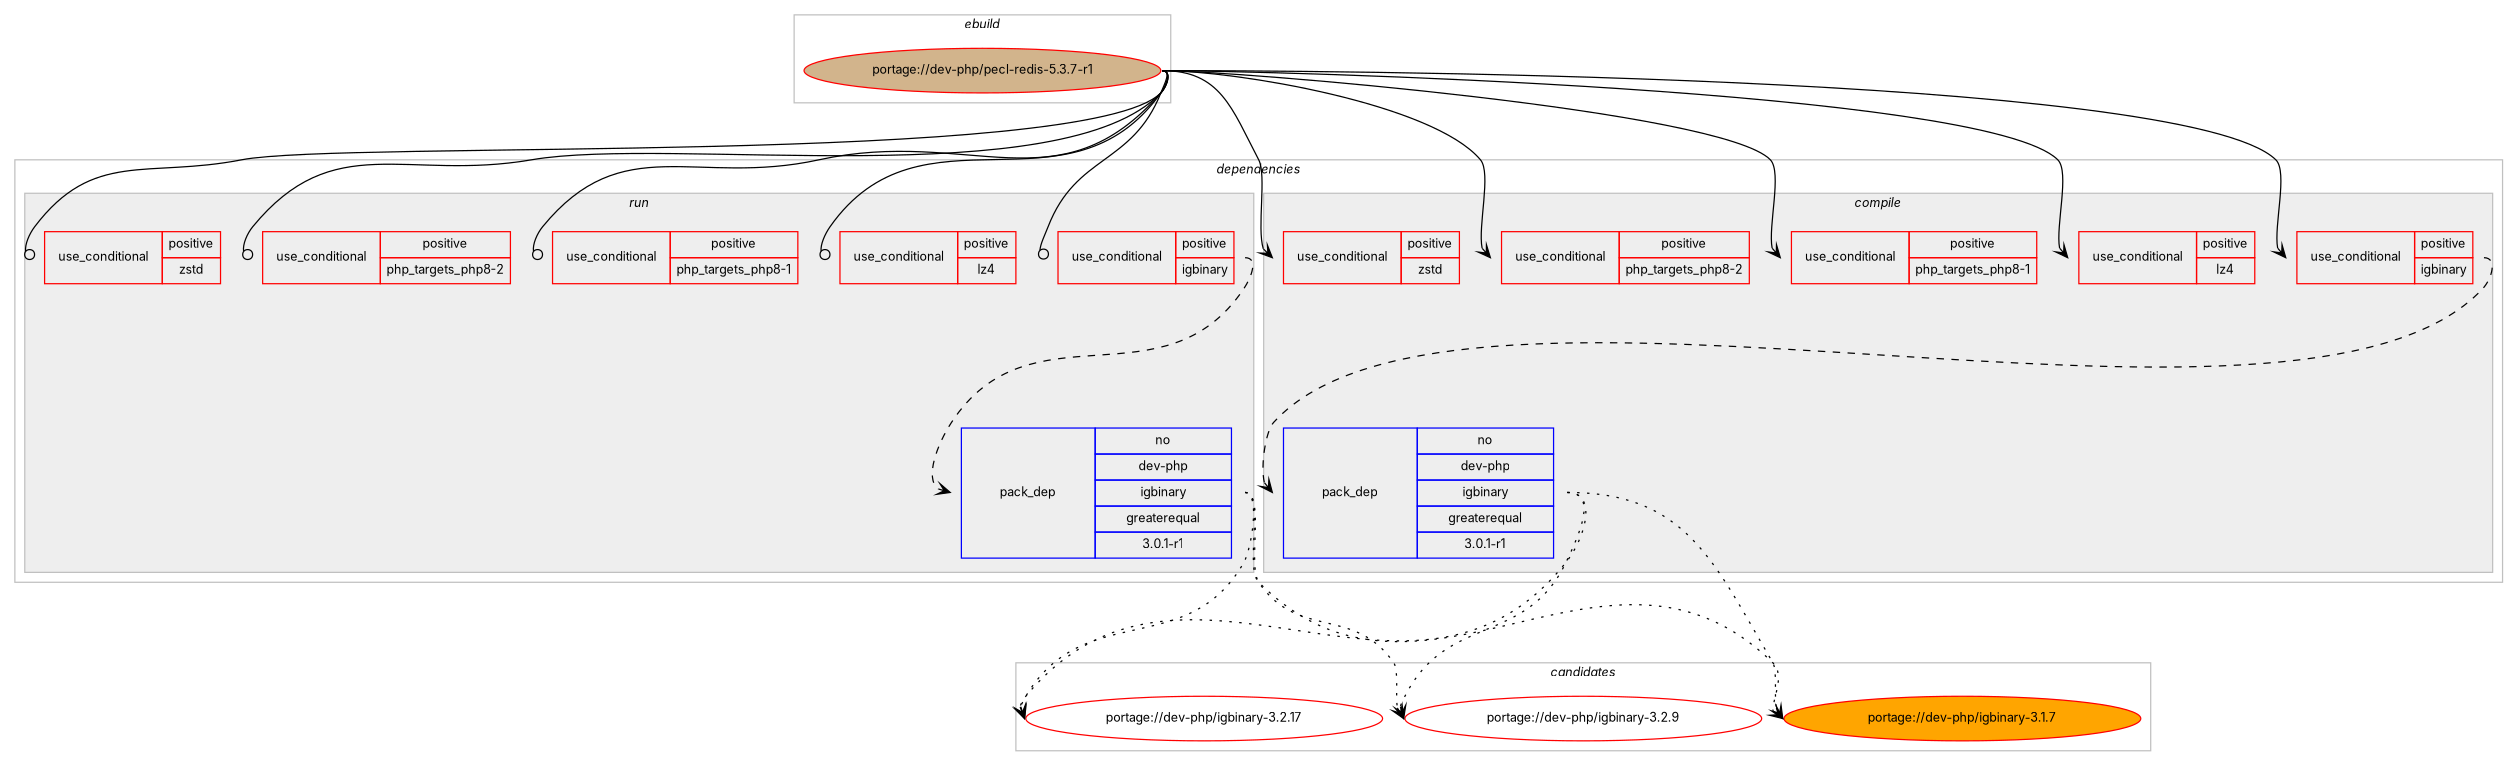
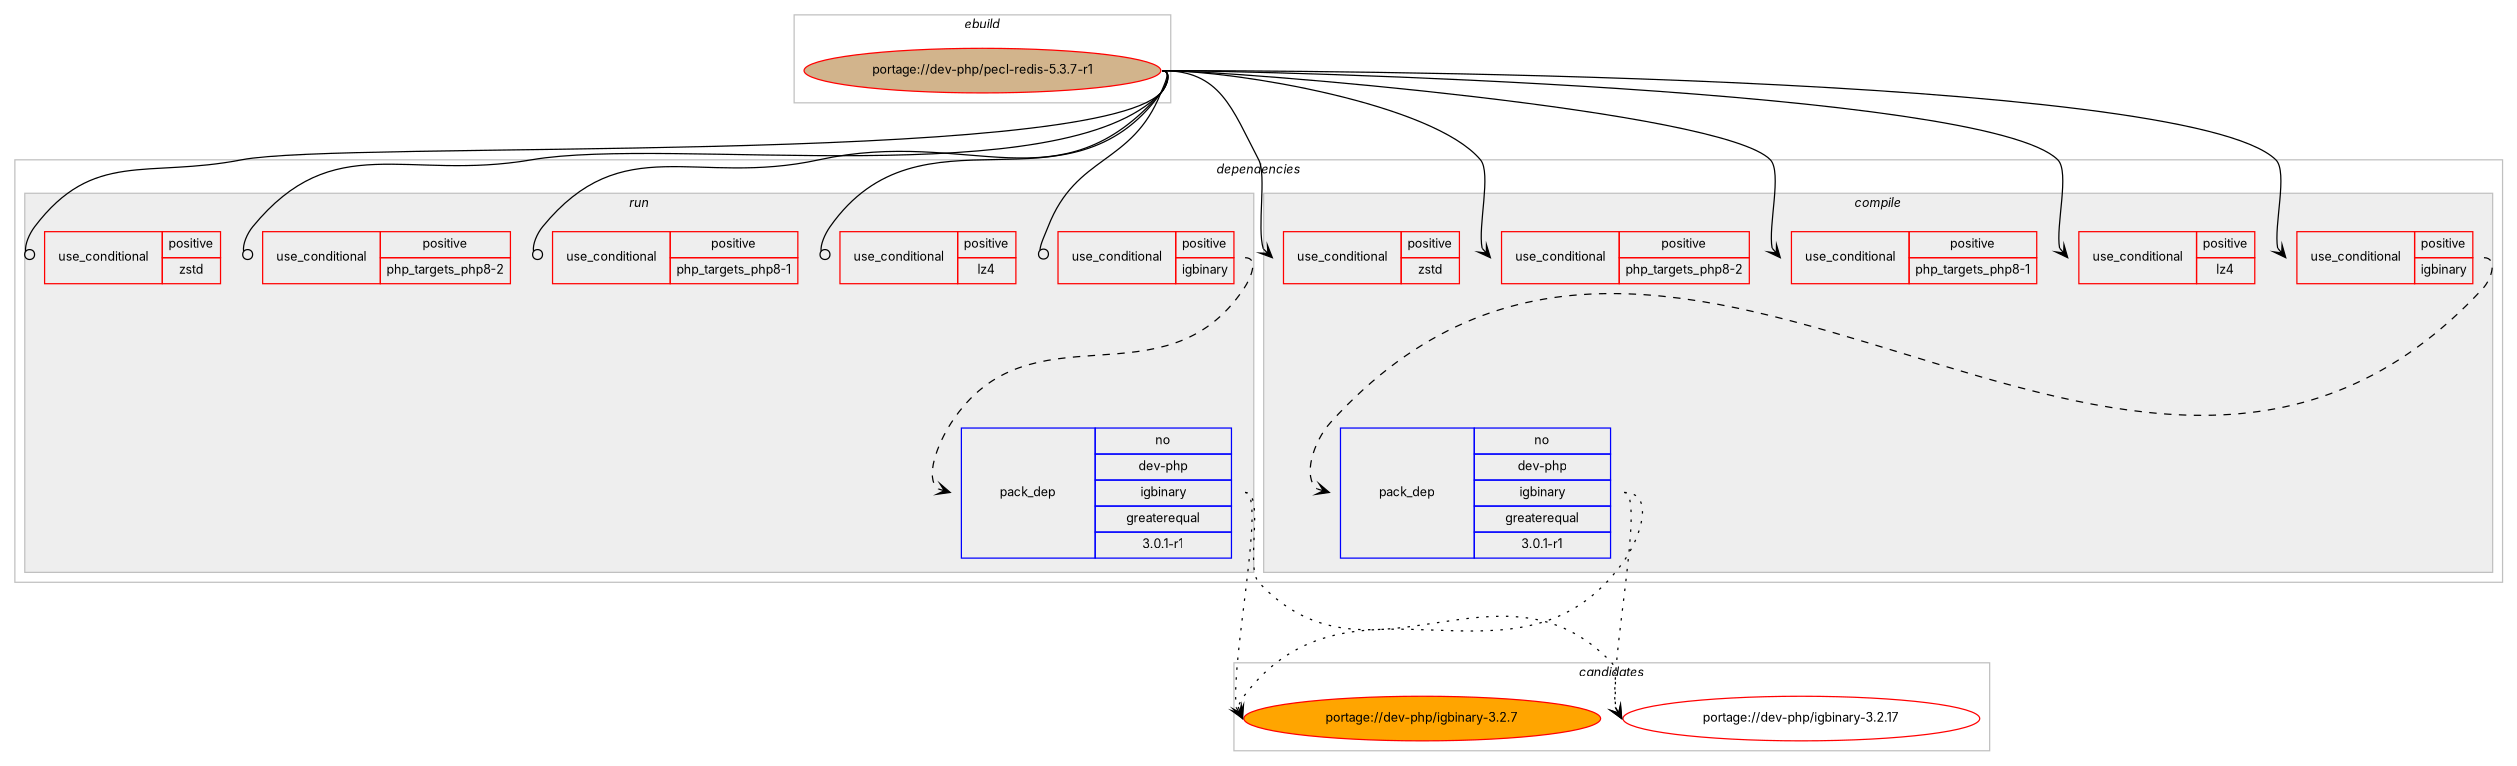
node "portage://dev-php/igbinary-3.2.9": removed
node "portage://dev-php/igbinary-3.1.7": label "portage://dev-php/igbinary-3.1.7" -> "portage://dev-php/igbinary-3.2.7"
